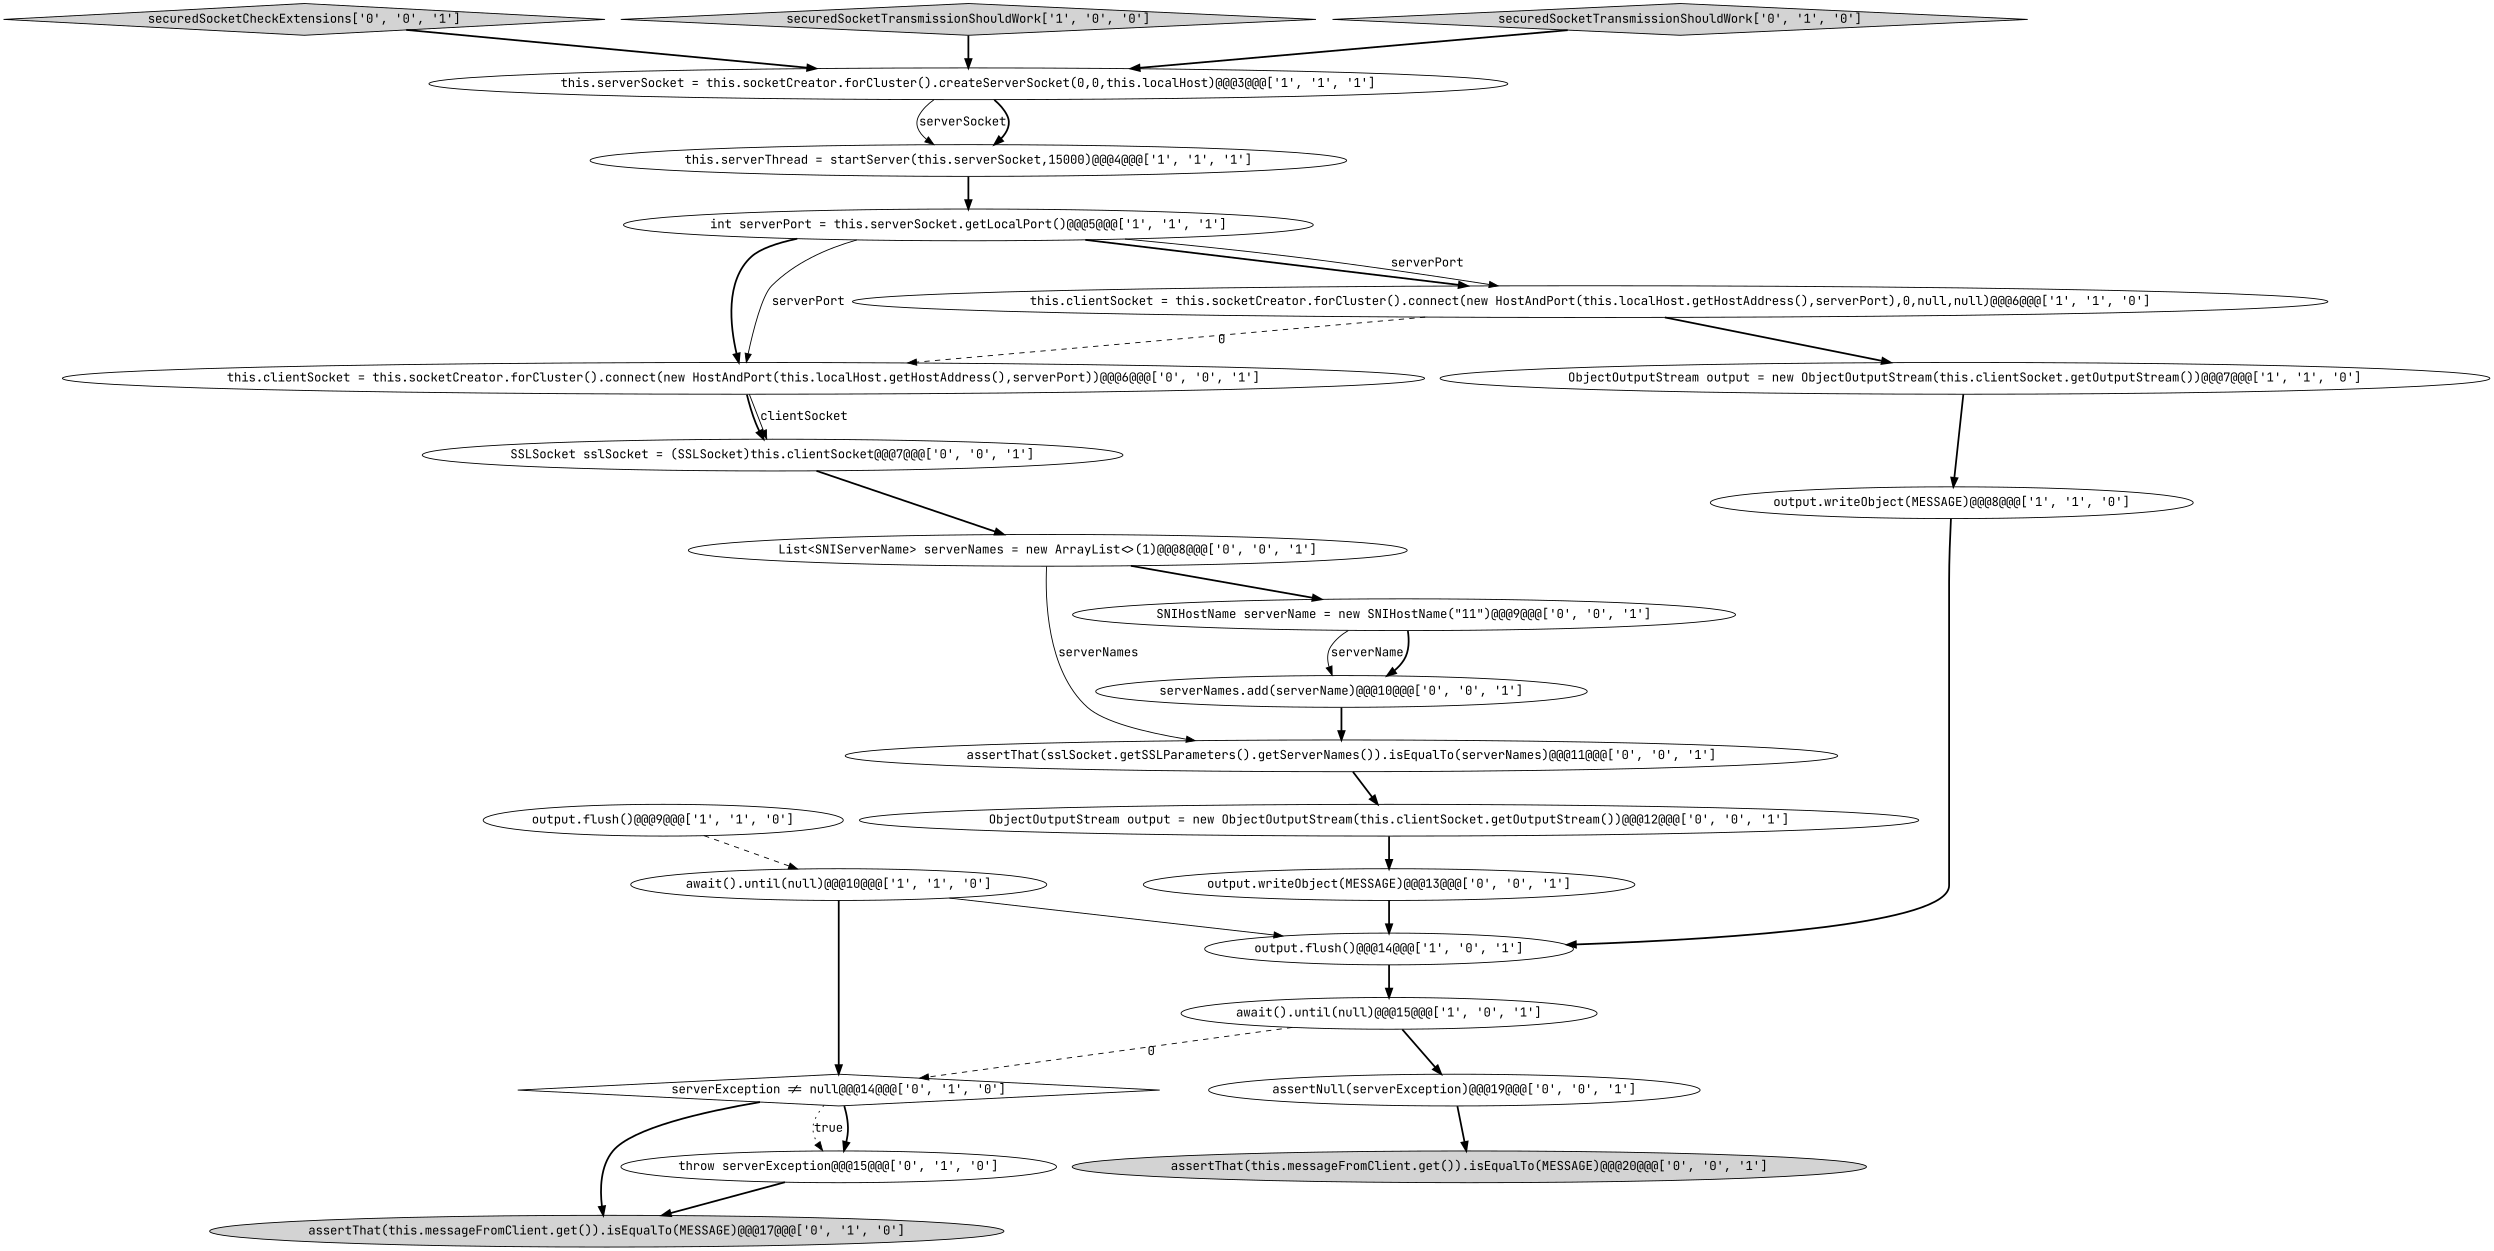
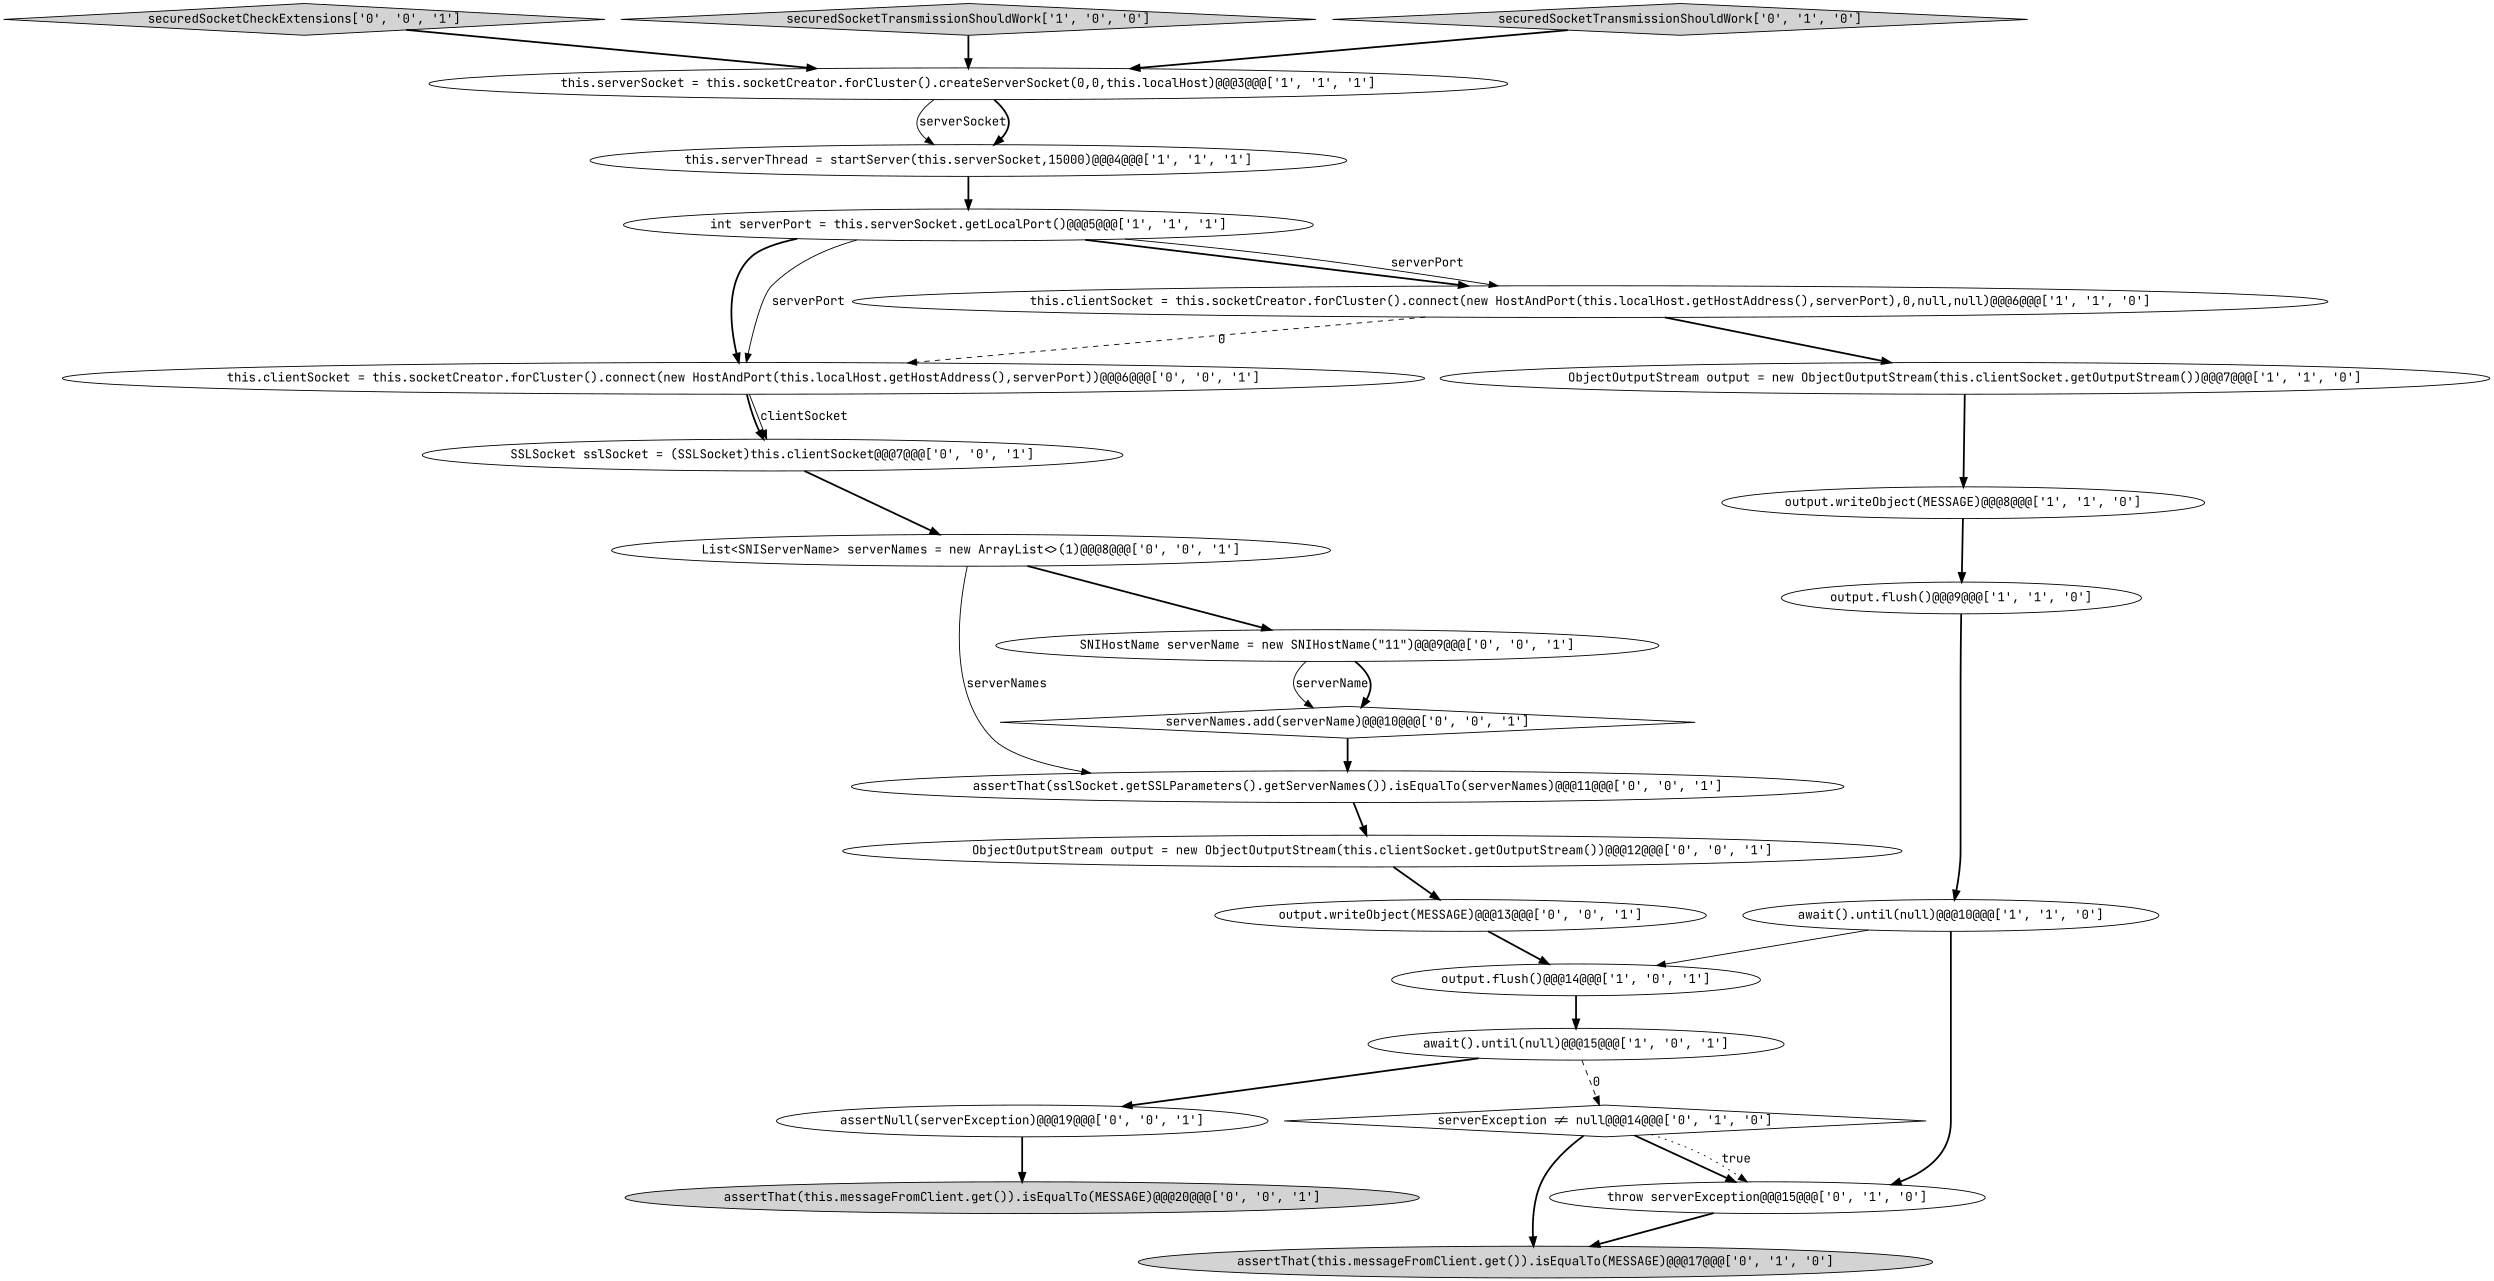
node "serverNames.add(serverName)@@@10@@@['0', '0', '1']": shape ellipse -> diamond
edge "output.flush()@@@9@@@['1', '1', '0']" -> "await().until(null)@@@10@@@['1', '1', '0']": style dashed -> bold
edge "output.writeObject(MESSAGE)@@@8@@@['1', '1', '0']" -> "output.flush()@@@14@@@['1', '0', '1']": now "output.writeObject(MESSAGE)@@@8@@@['1', '1', '0']" -> "output.flush()@@@9@@@['1', '1', '0']"
edge "await().until(null)@@@10@@@['1', '1', '0']" -> "serverException != null@@@14@@@['0', '1', '0']": now "await().until(null)@@@10@@@['1', '1', '0']" -> "throw serverException@@@15@@@['0', '1', '0']"
